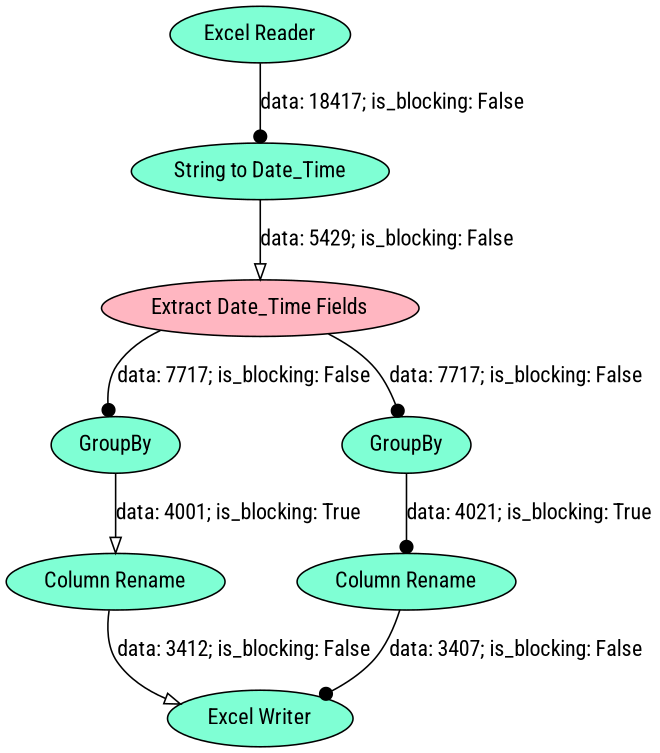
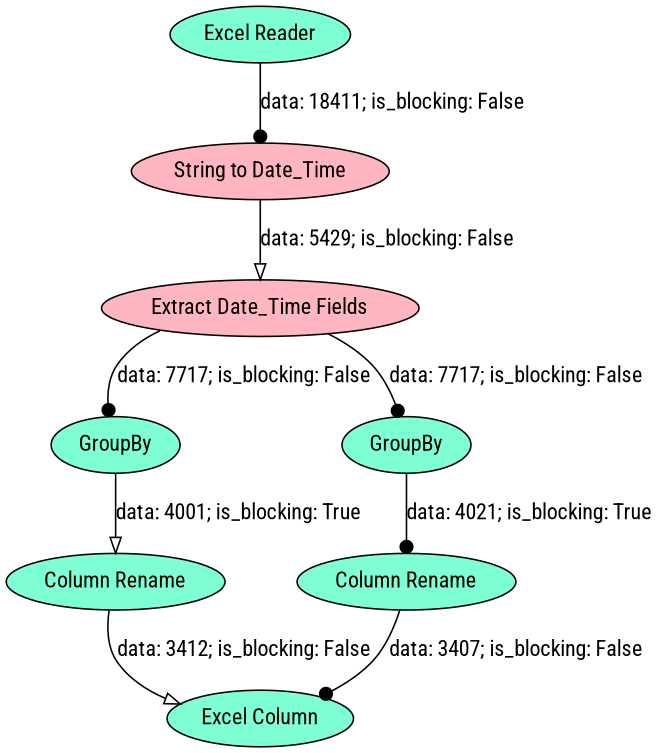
edge "Excel Reader" -> "String to Date_Time": label "data: 18417; is_blocking: False" -> "data: 18411; is_blocking: False"
node "String to Date_Time": fillcolor aquamarine -> lightpink
node "Excel Writer": label "Excel Writer" -> "Excel Column"
